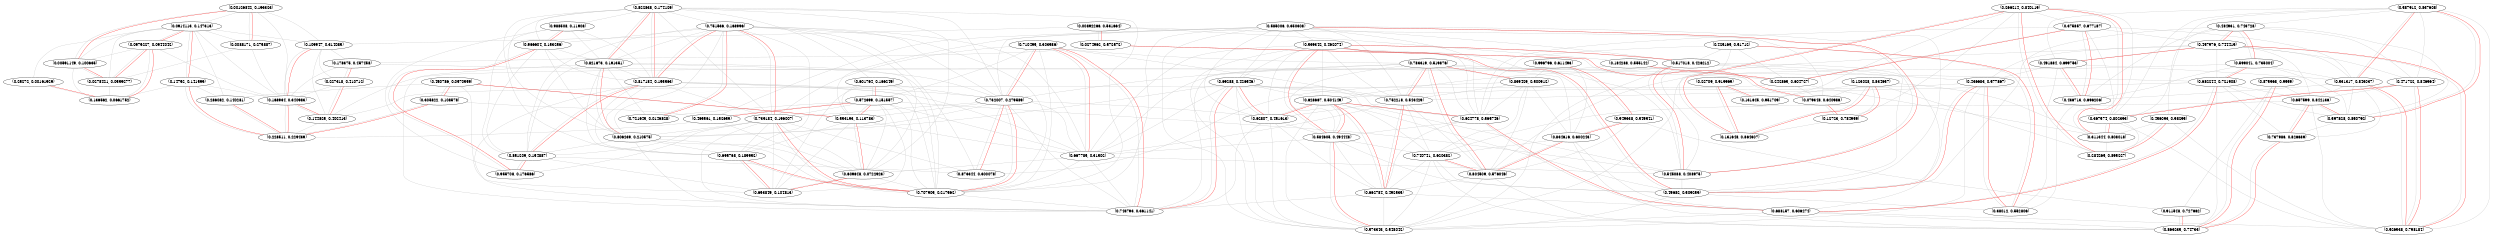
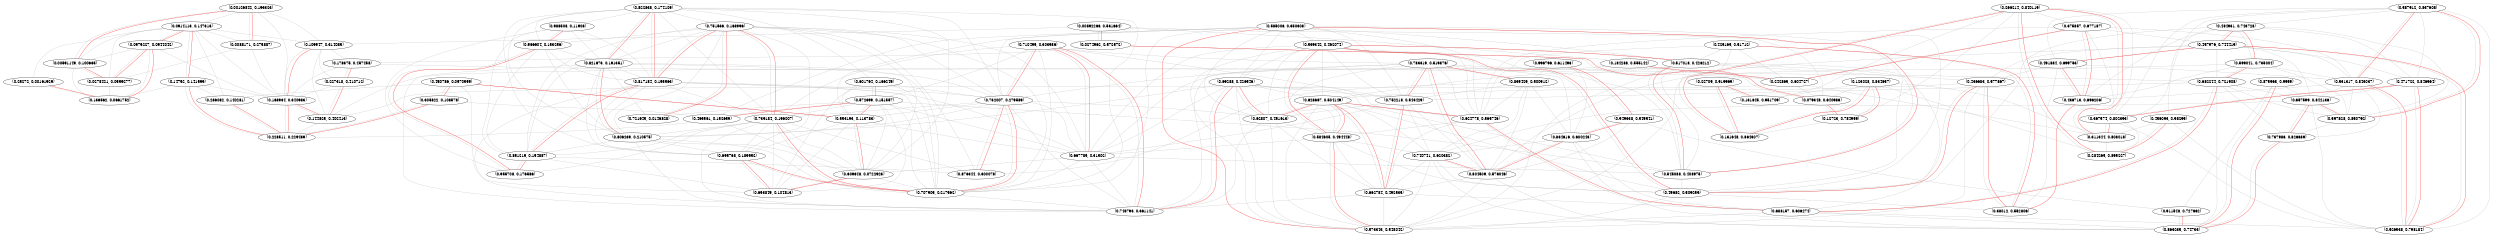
edge "(0.585006, 0.350308)" -- "(0.573343, 0.548042)": color gray -> red
node "(0.851209, 0.154887)": label "(0.851209, 0.154887)" -> "(0.851219, 0.154887)"
edge "(0.436713, 0.696206)" -- "(0.38012, 0.552806)": color gray -> red
